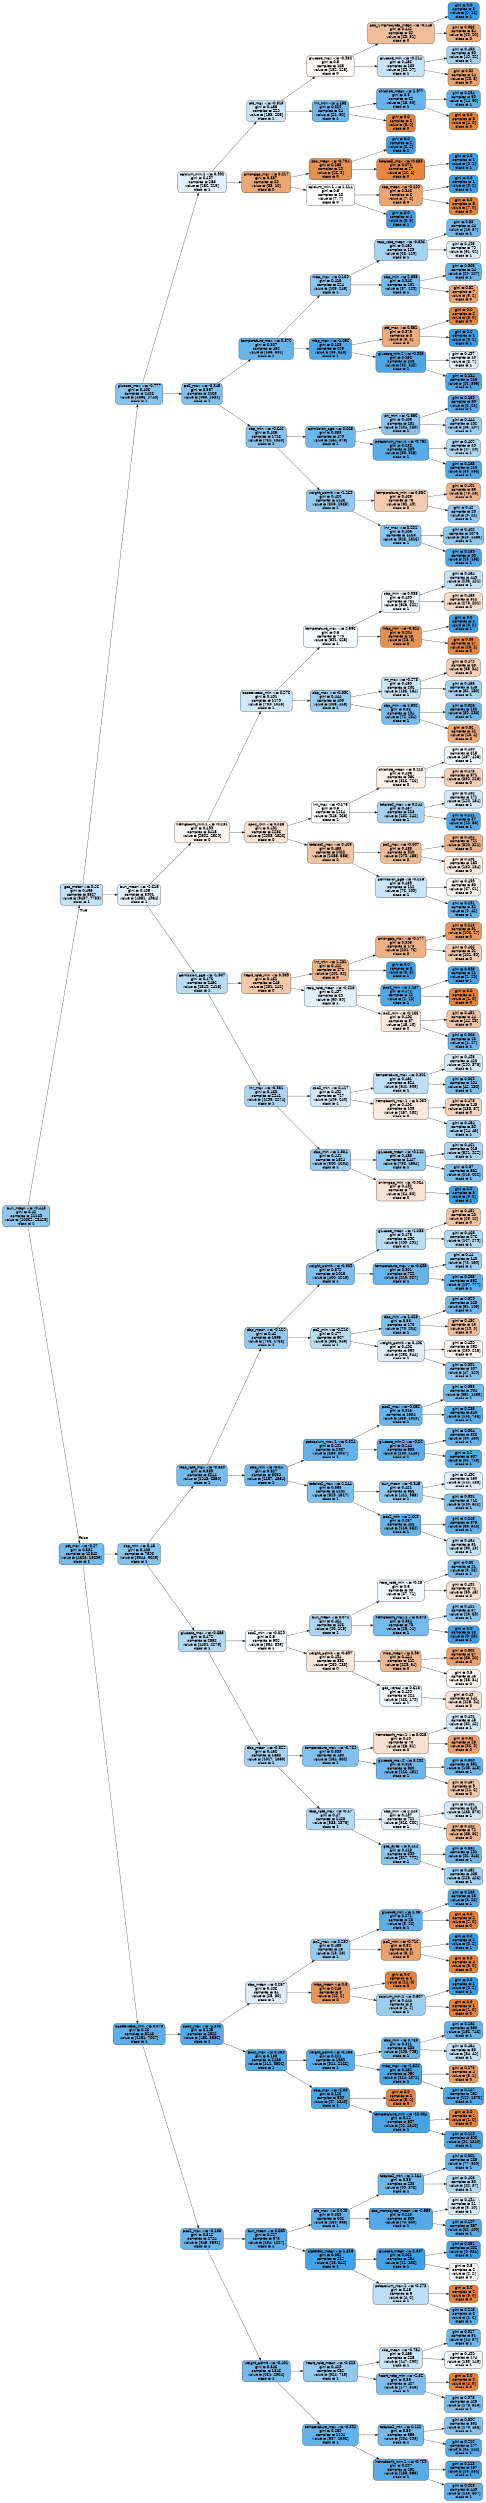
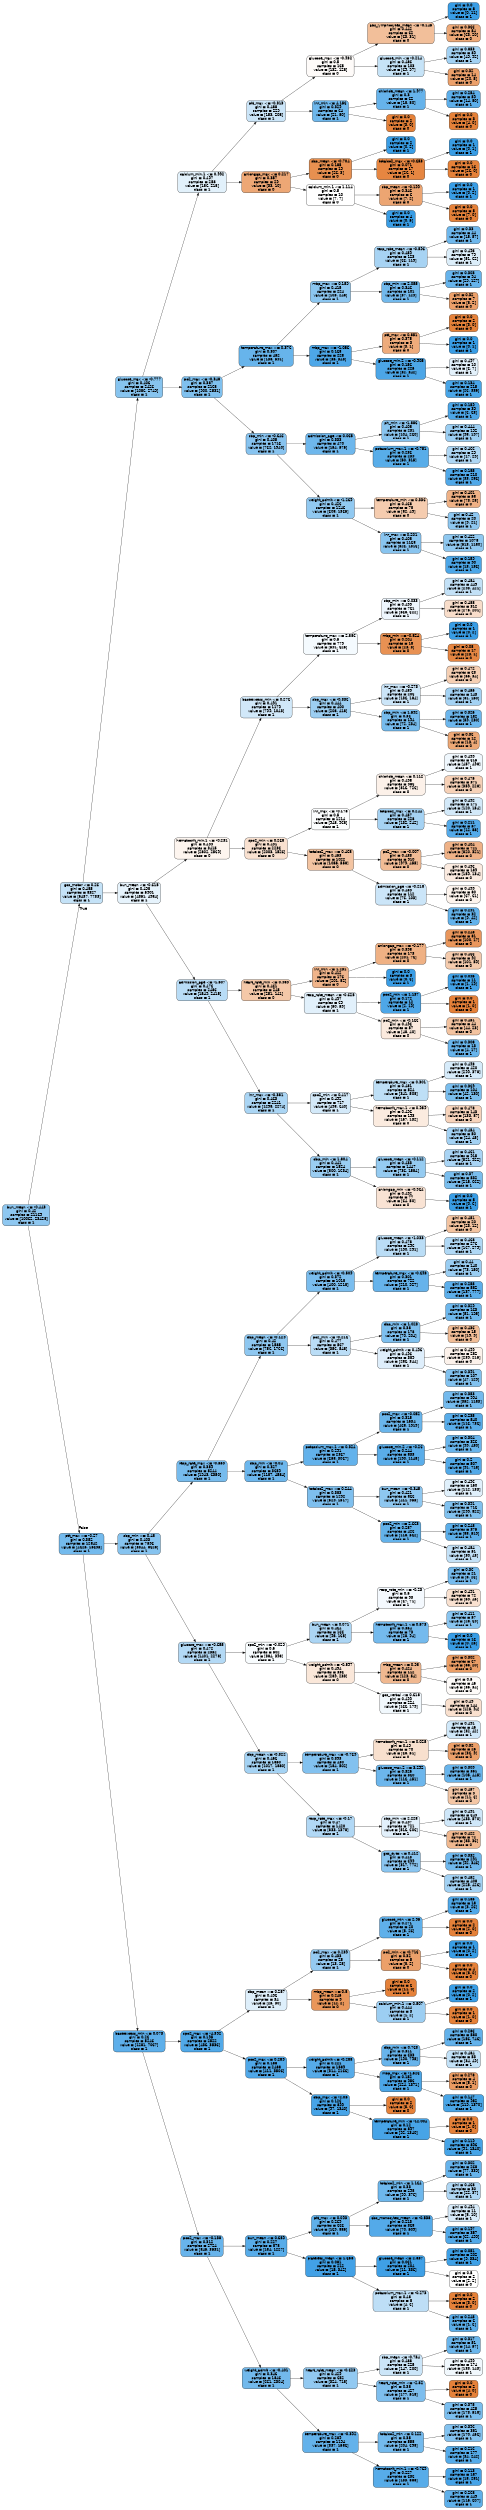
node "gini = 0.453 samples = 89 value = [49, 92] class = 1": label "gini = 0.453 samples = 89 value = [49, 92] class = 1" -> "gini = 0.853 samples = 89 value = [49, 92] class = 1"
node "gini = 0.0 samples = 16 value = [26, 0] class = 0": added
